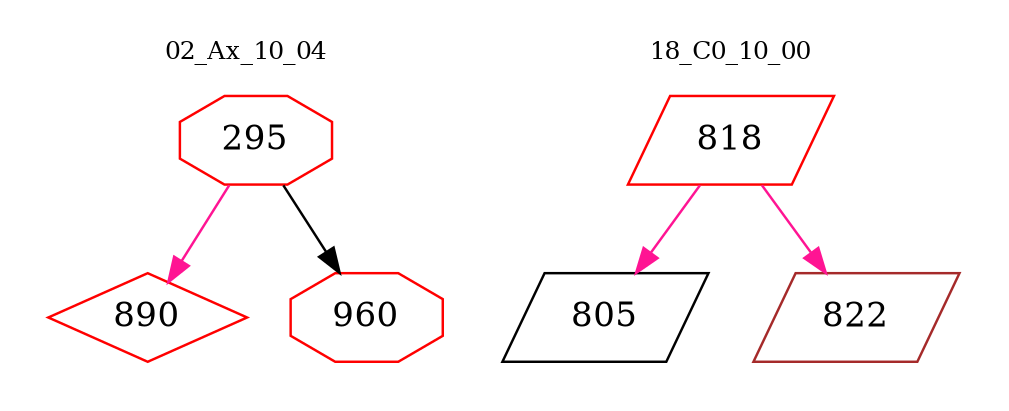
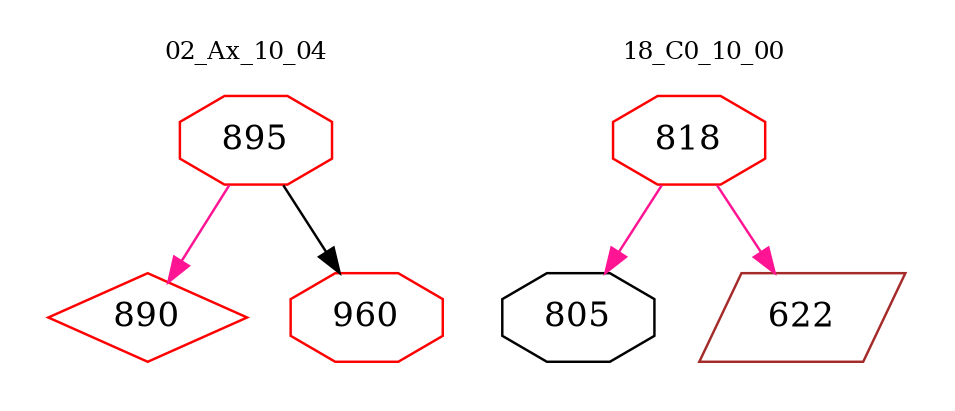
node "295": label "295" -> "895"
node "818": shape parallelogram -> octagon
node "805": shape parallelogram -> octagon
node "822": label "822" -> "622"
